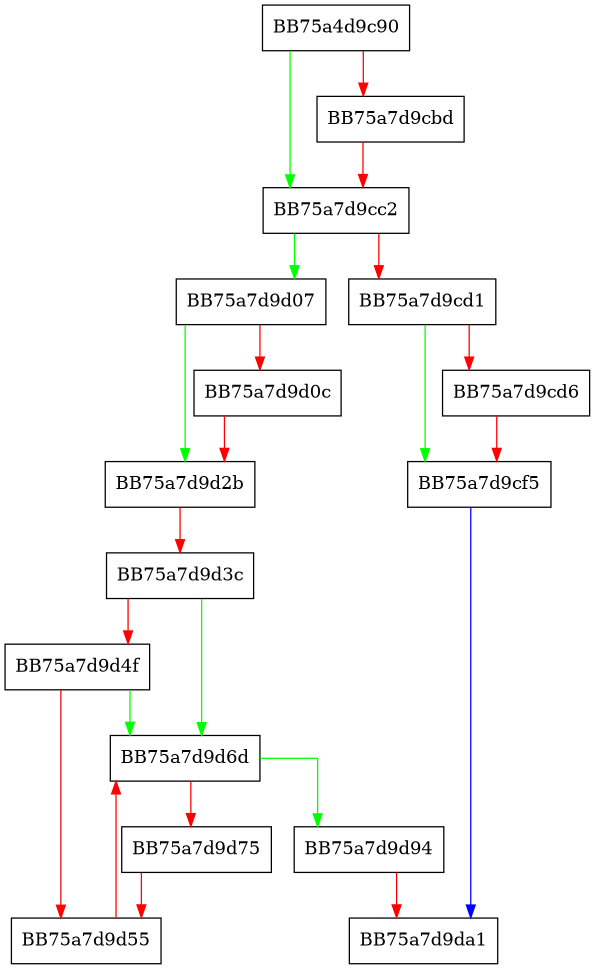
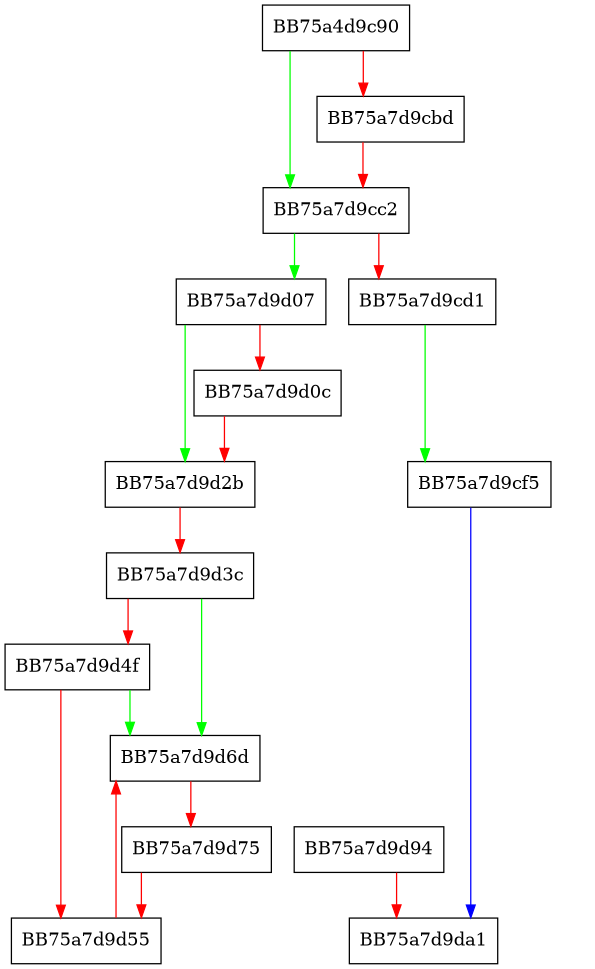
node "BB75a7d9cd6": removed
edge "BB75a7d9d6d" -> "BB75a7d9d94": removed
